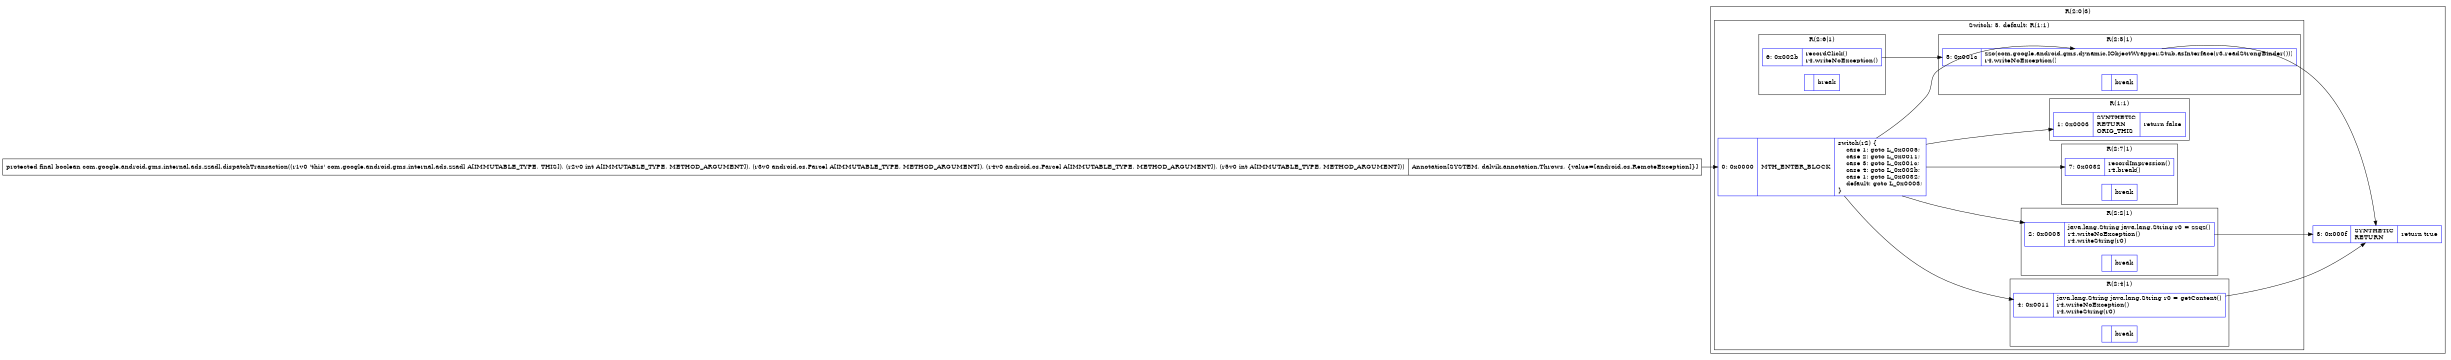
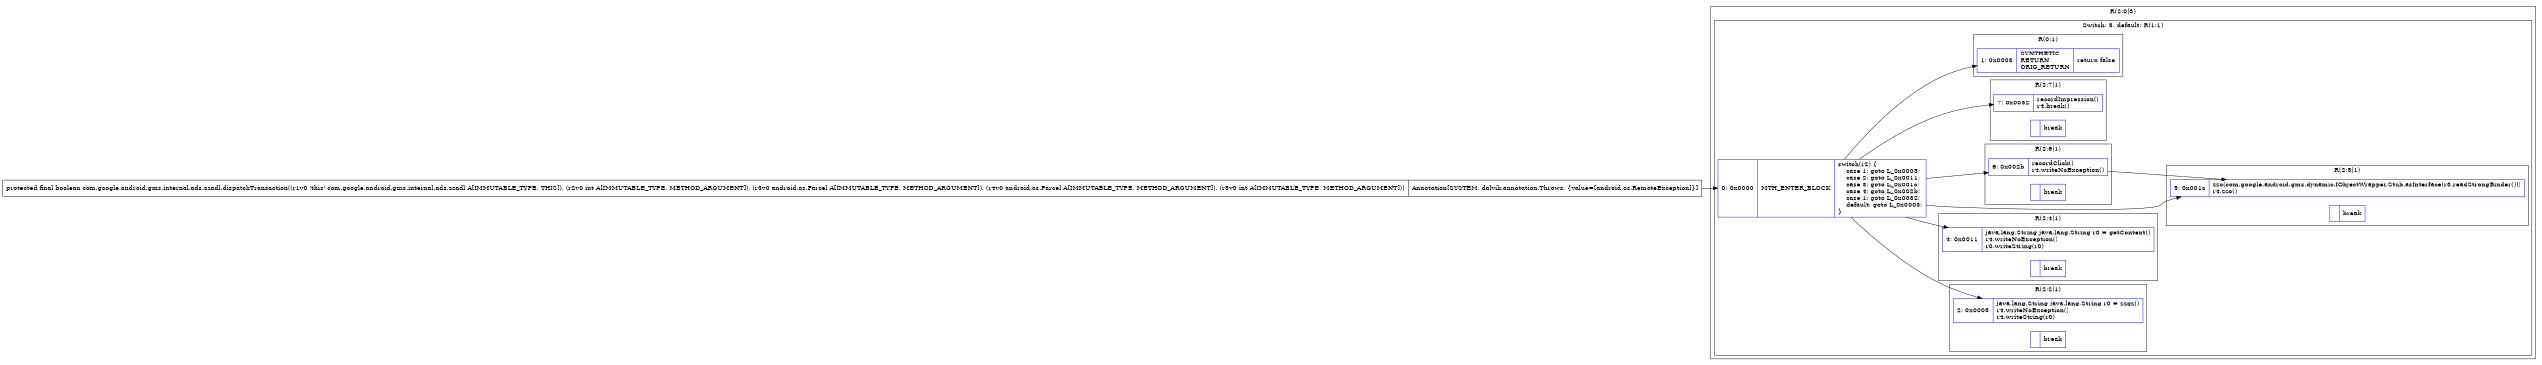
node "5: 0x001c": text "r4.writeNoException()" -> "r4.zzo()"
cluster "R(1:1)": label "R(1:1)" -> "R(0:1)"
node "1: 0x0003": text "ORIG_THIS" -> "ORIG_RETURN"
edge "0: 0x0000" -> "6: 0x002b": added
node "3: 0x000f": removed
node "4: 0x0011": text "r4.writeString(r0)" -> "r0.writeString(r0)"
